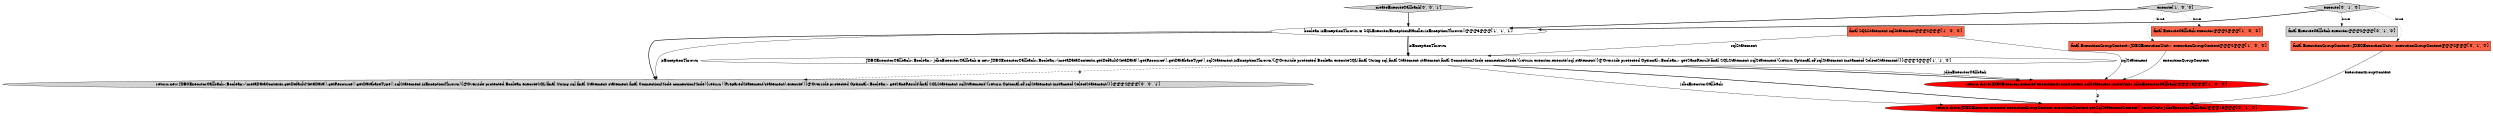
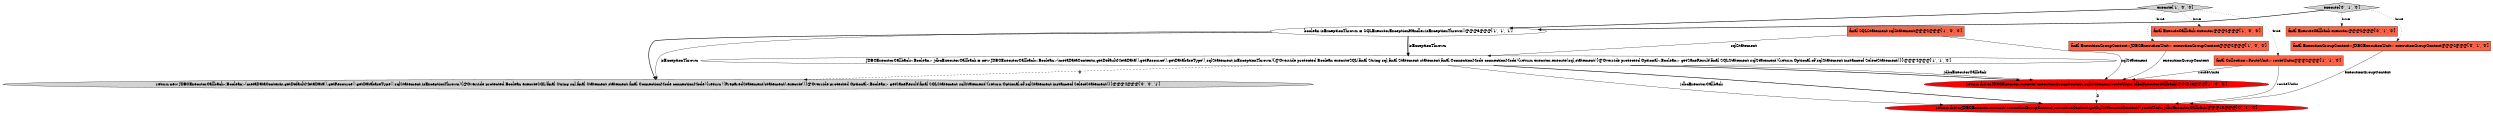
node "createExecuteCallback['0', '0', '1']": removed
edge "execute['0', '1', '0']" -> "final ExecuteCallback executor@@@2@@@['0', '1', '0']": style dashed -> dotted
node "final ExecuteCallback executor@@@2@@@['0', '1', '0']": fillcolor lightgray -> tomato
node "final Collection<RouteUnit> routeUnits@@@2@@@['1', '1', '0']": added
